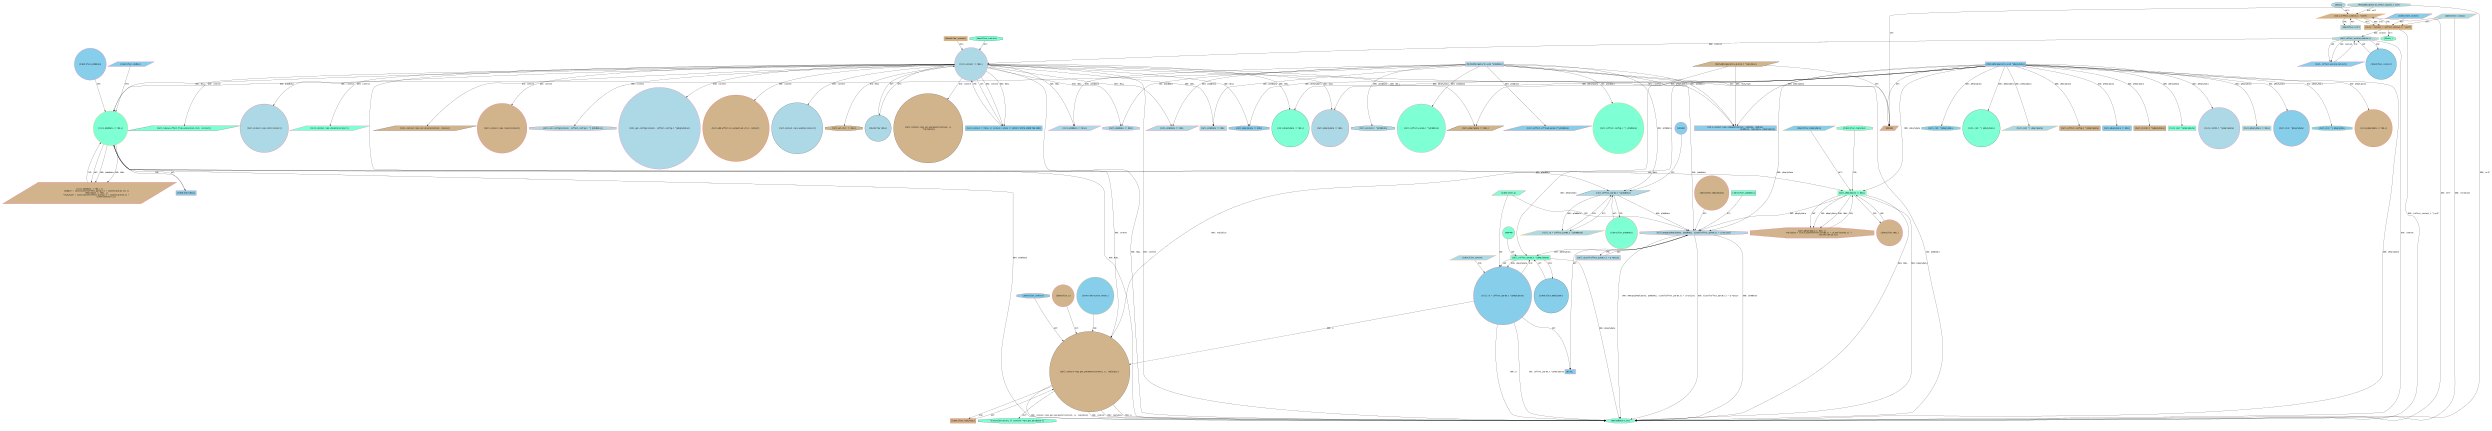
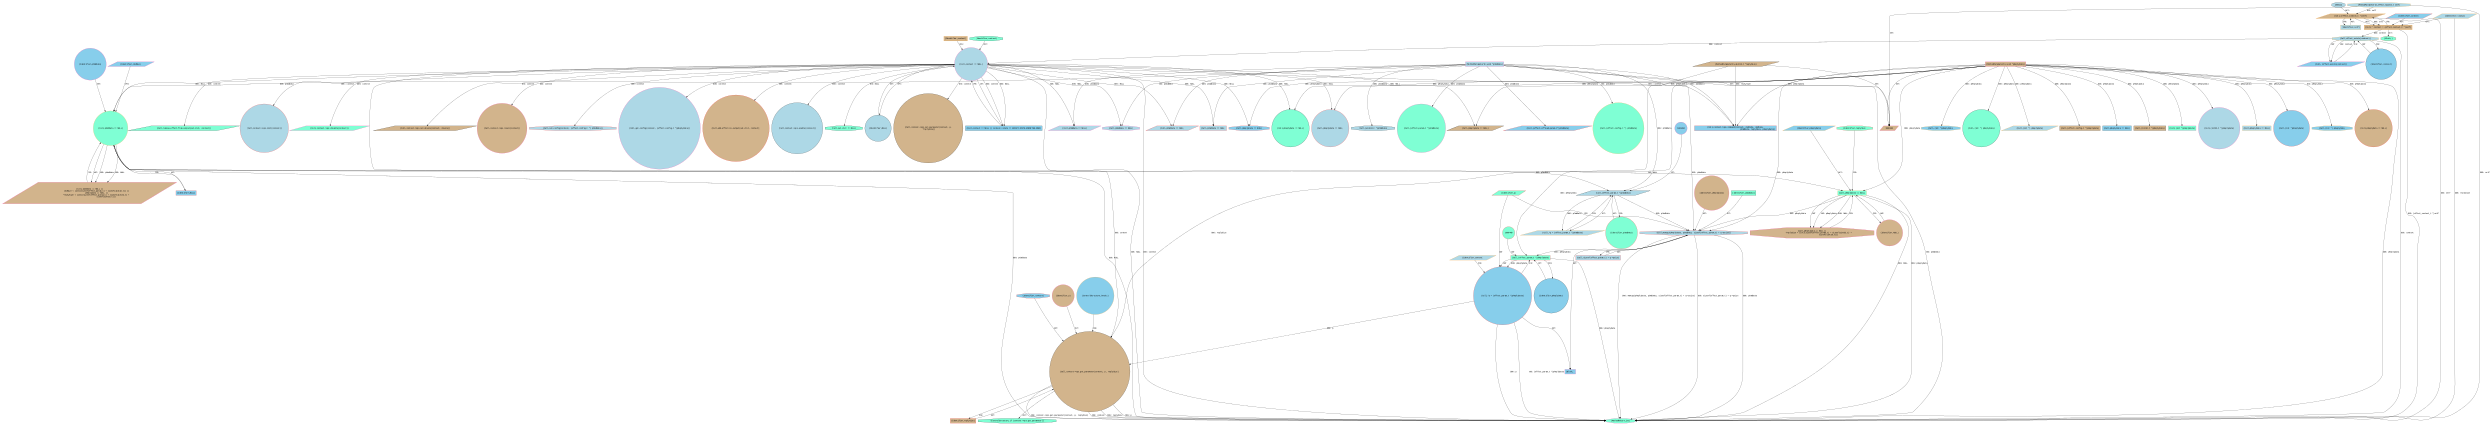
node "(MethodParameterIn,void *pReplyData)": fillcolor skyblue -> tan
node "(Call,out_ctxt != NULL)": fillcolor tan -> aquamarine
